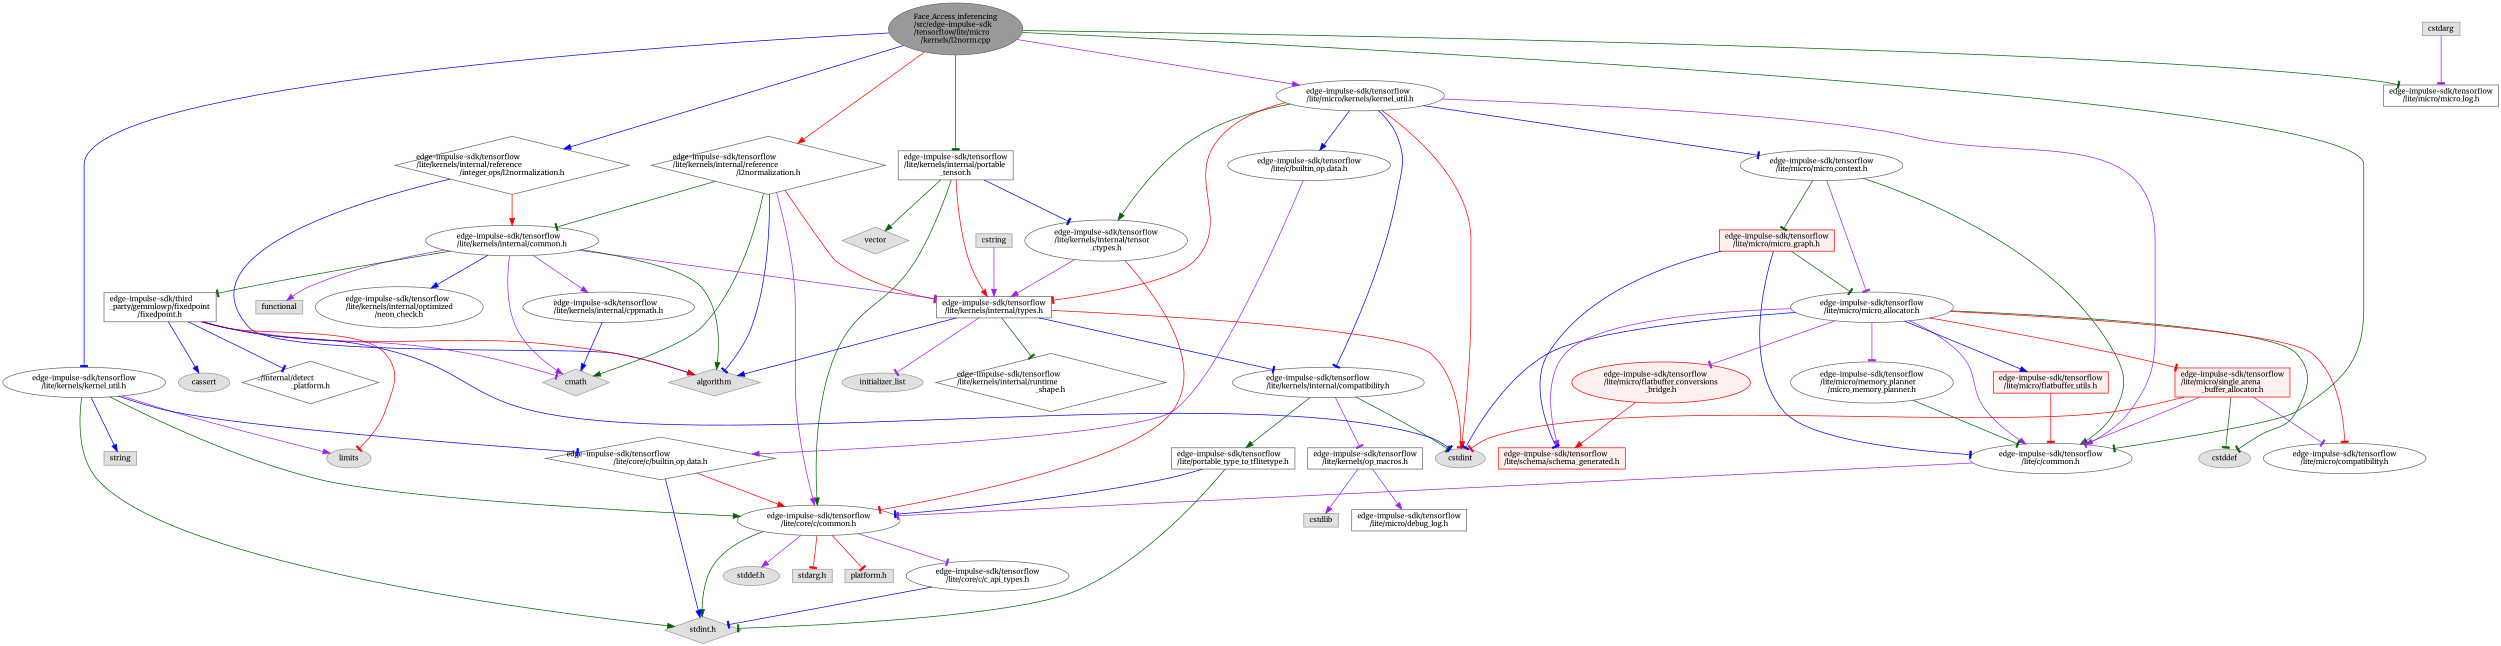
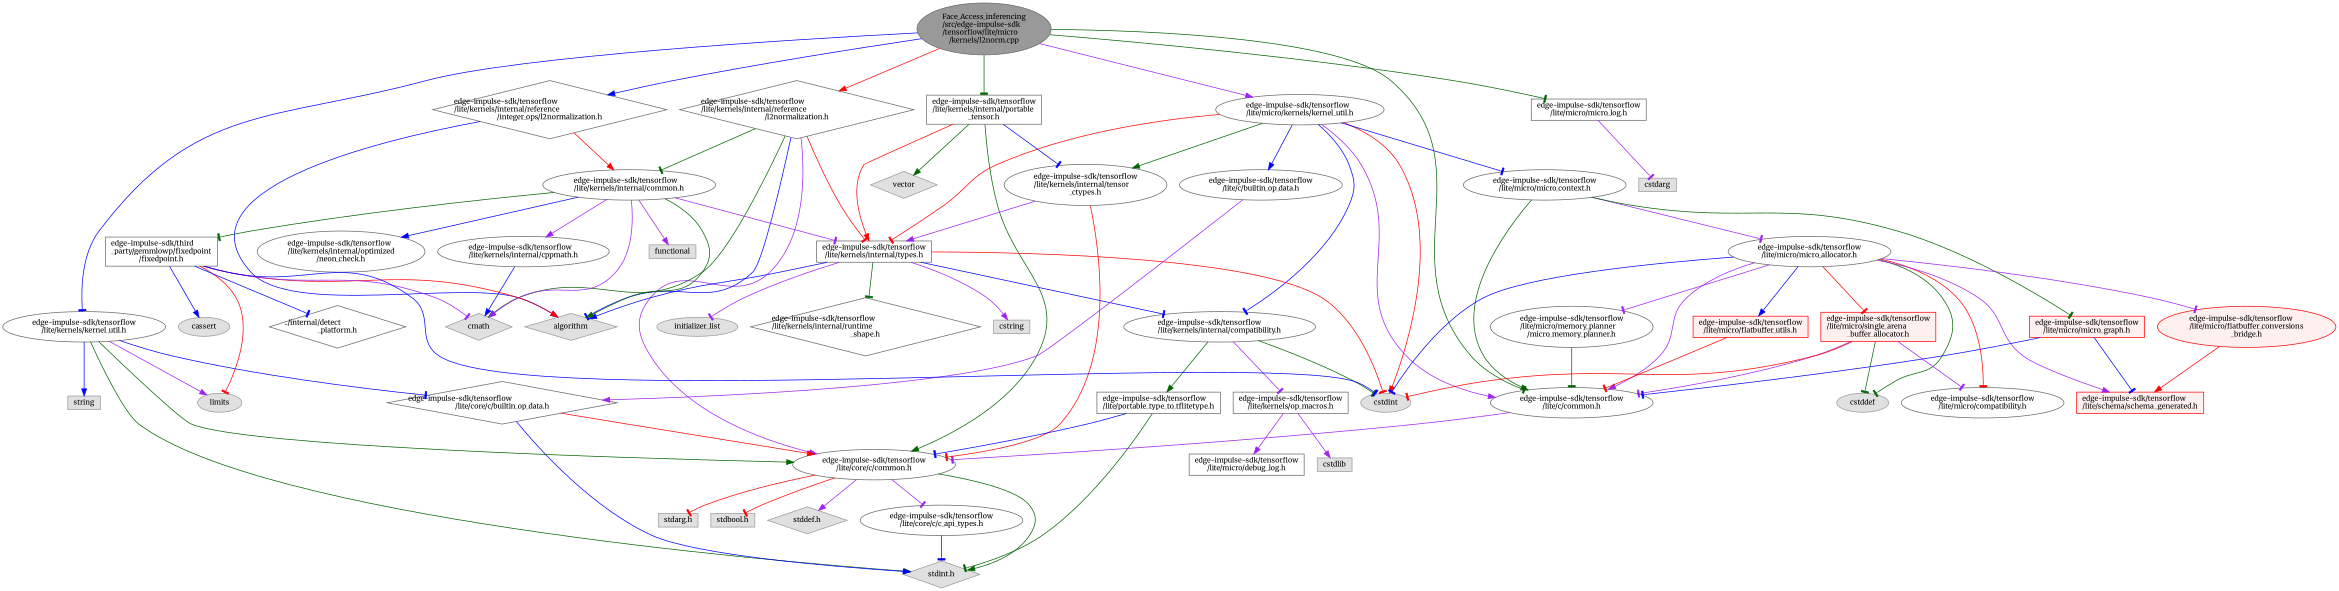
edge "cstdarg" -> "edge-impulse-sdk/tensorflow /lite/micro/micro_log.h": reversed
edge "cstring" -> "edge-impulse-sdk/tensorflow /lite/kernels/internal/types.h": reversed
edge "edge-impulse-sdk/tensorflow /lite/micro/micro_graph.h" -> "edge-impulse-sdk/tensorflow /lite/micro/micro_allocator.h": removed
node "stddef.h": shape ellipse -> diamond
node "platform.h": label "platform.h" -> "stdbool.h"
